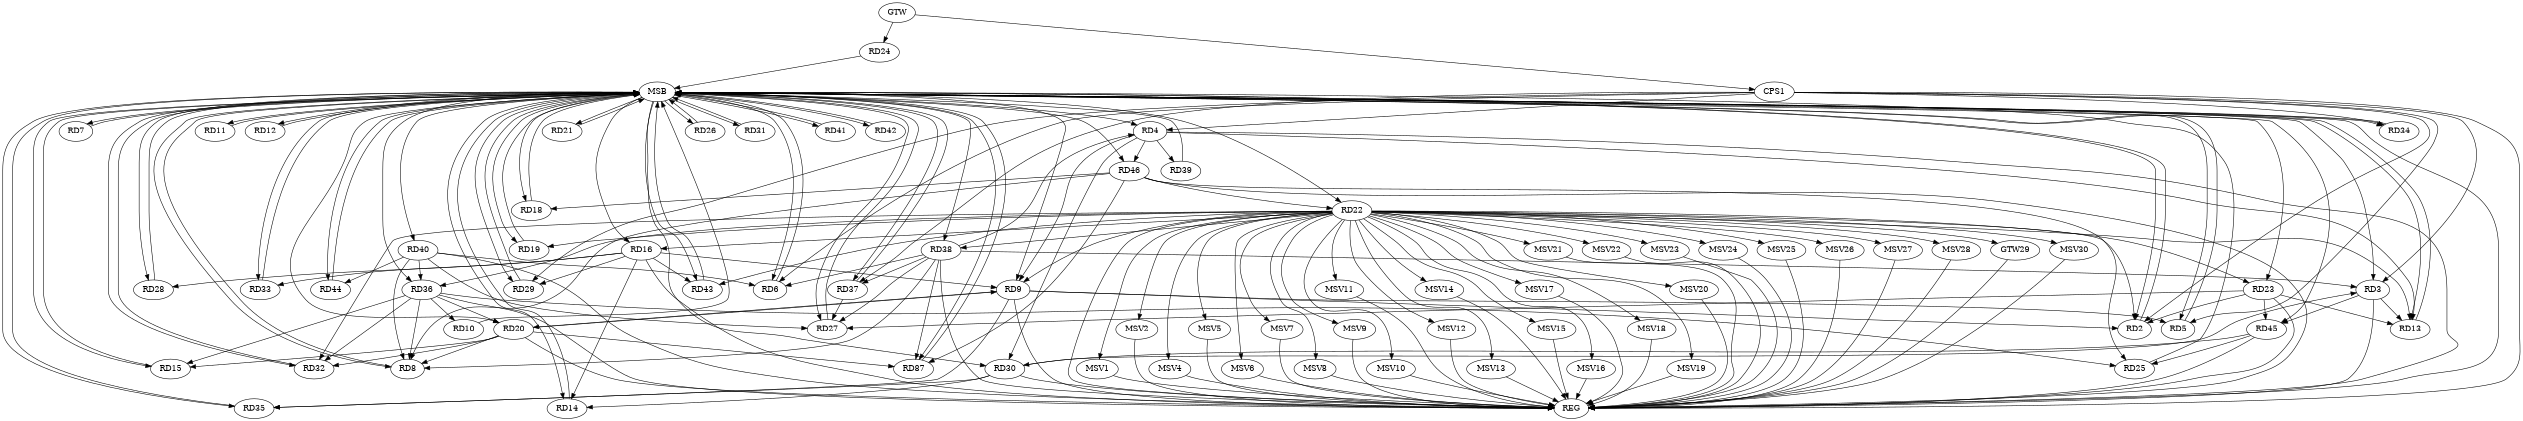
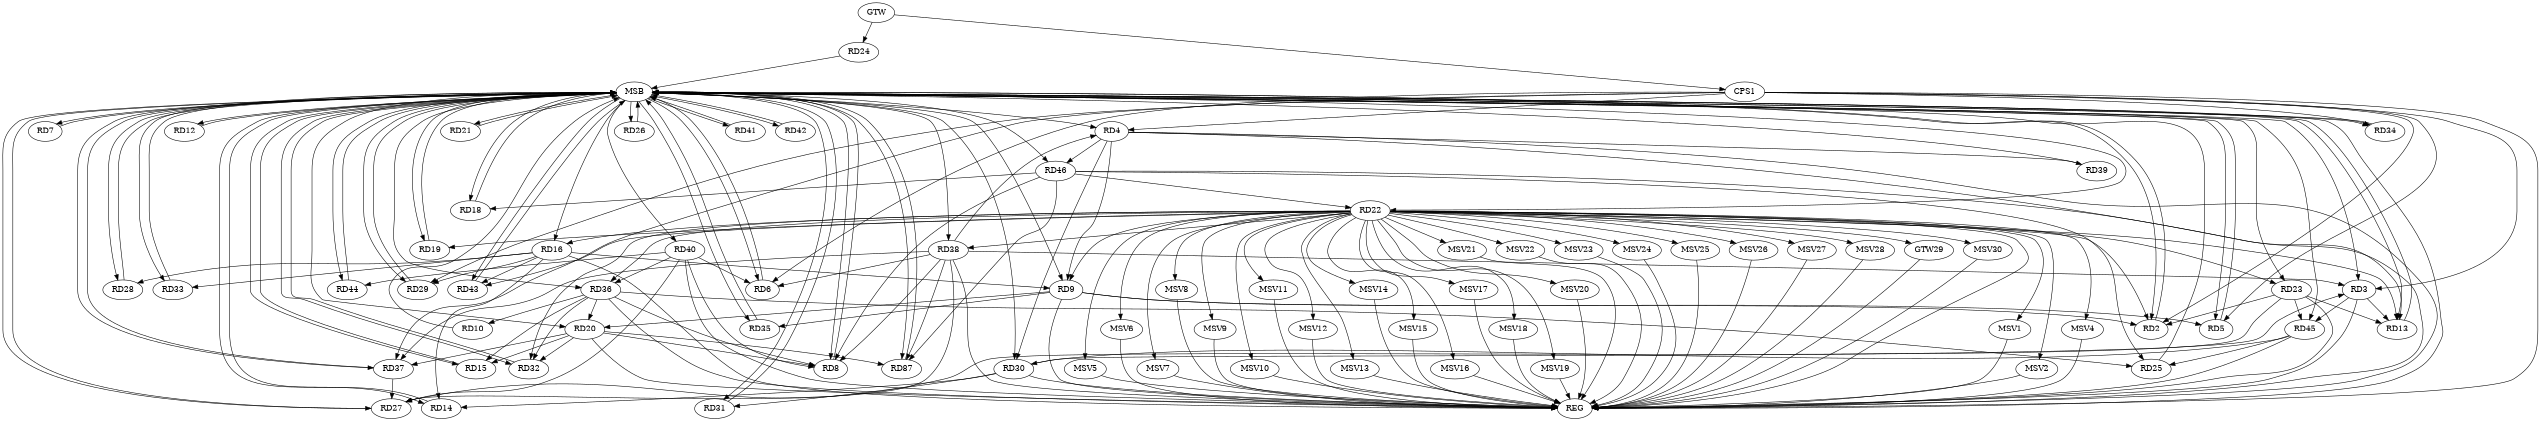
node "RD11": removed
edge "RD20" -> "RD9": now "RD20" -> "RD37"
edge "RD30" -> "RD35": now "RD30" -> "RD31"
